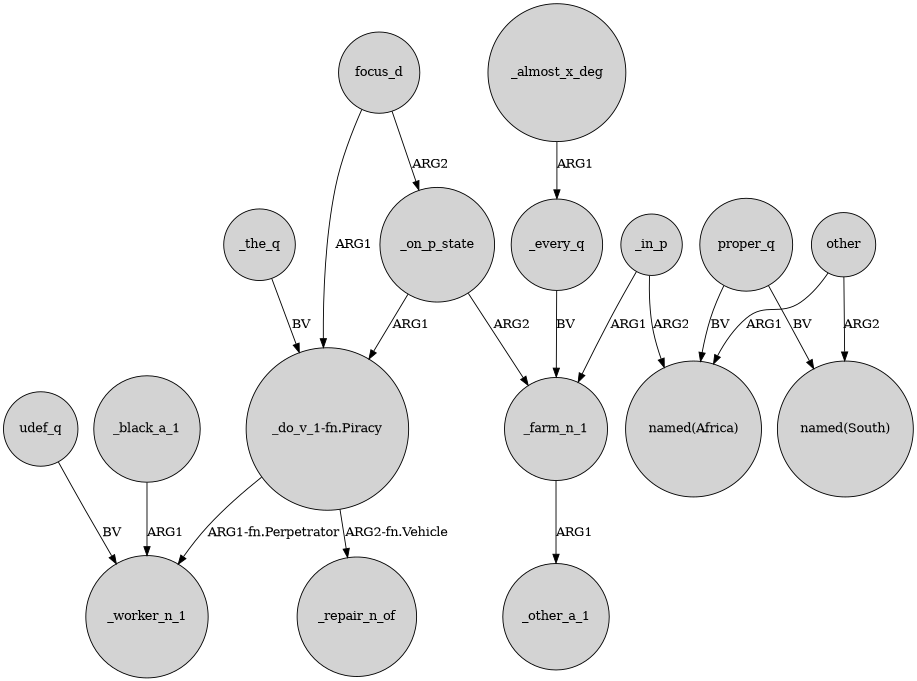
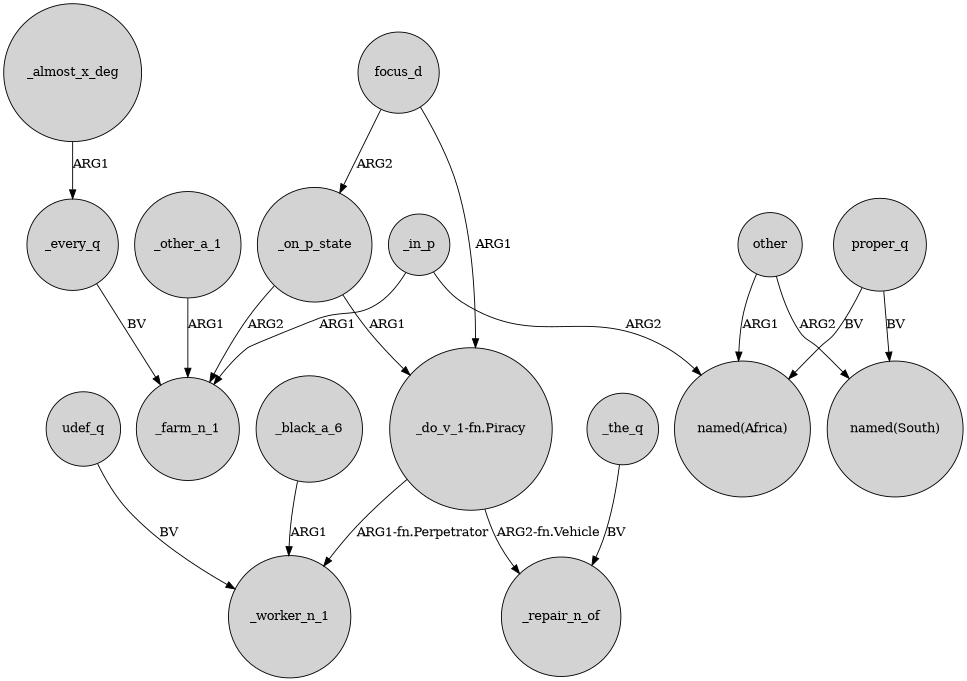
edge "_the_q" -> "_do_v_1-fn.Piracy": now "_the_q" -> "_repair_n_of"
node "_black_a_1": label "_black_a_1" -> "_black_a_6"
edge "_farm_n_1" -> "_other_a_1": reversed
